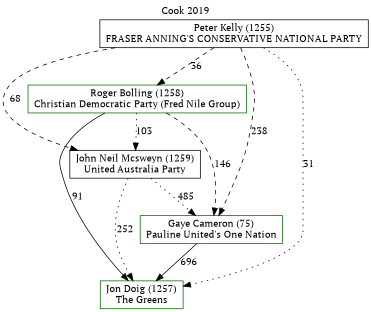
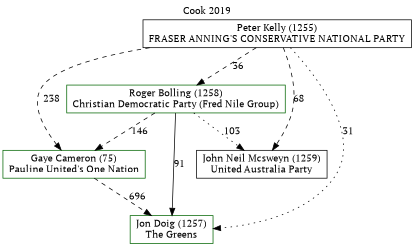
edge "John Neil Mcsweyn (1259) United Australia Party" -> "Gaye Cameron (75) Pauline United's One Nation": removed, label "485"
edge "John Neil Mcsweyn (1259) United Australia Party" -> "Jon Doig (1257) The Greens": removed, label "252"
edge "Gaye Cameron (75) Pauline United's One Nation" -> "Jon Doig (1257) The Greens": style solid -> dashed
